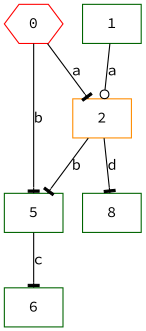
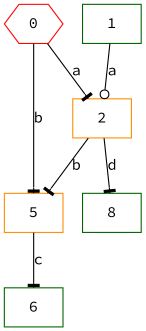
node "5": color darkgreen -> darkorange
